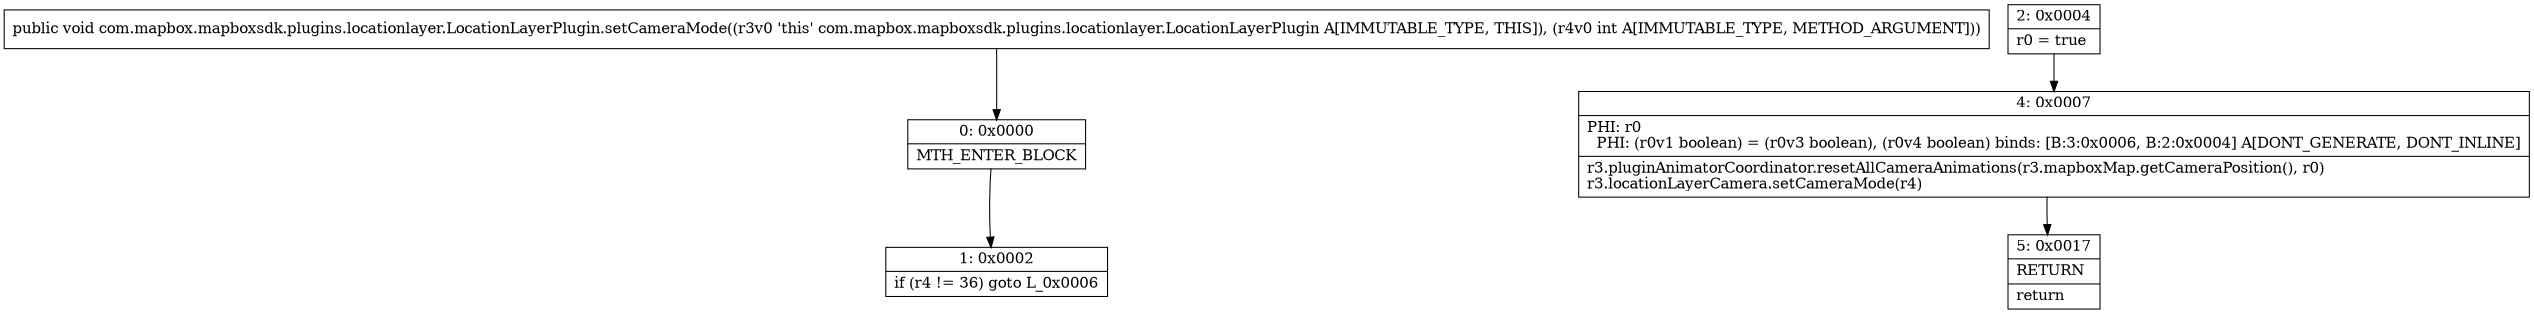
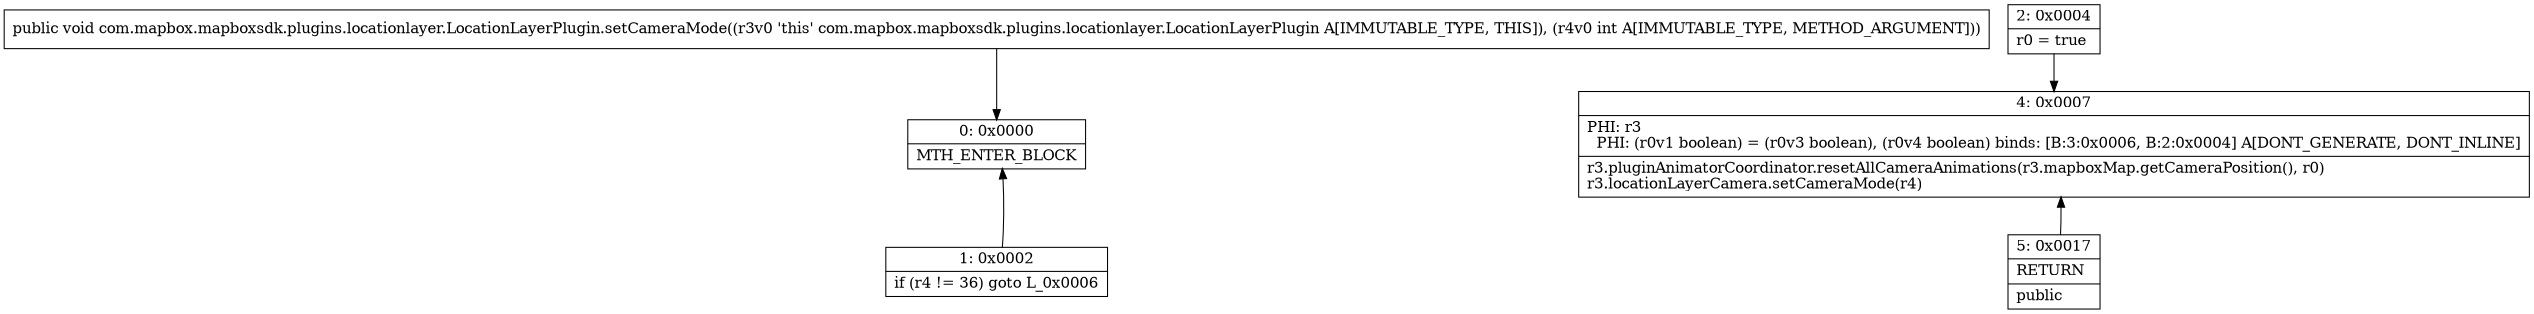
node "4: 0x0007": text "PHI: r0" -> "PHI: r3"
edge "0: 0x0000" -> "1: 0x0002": reversed
edge "4: 0x0007" -> "5: 0x0017": reversed
node "5: 0x0017": text "return" -> "public"
